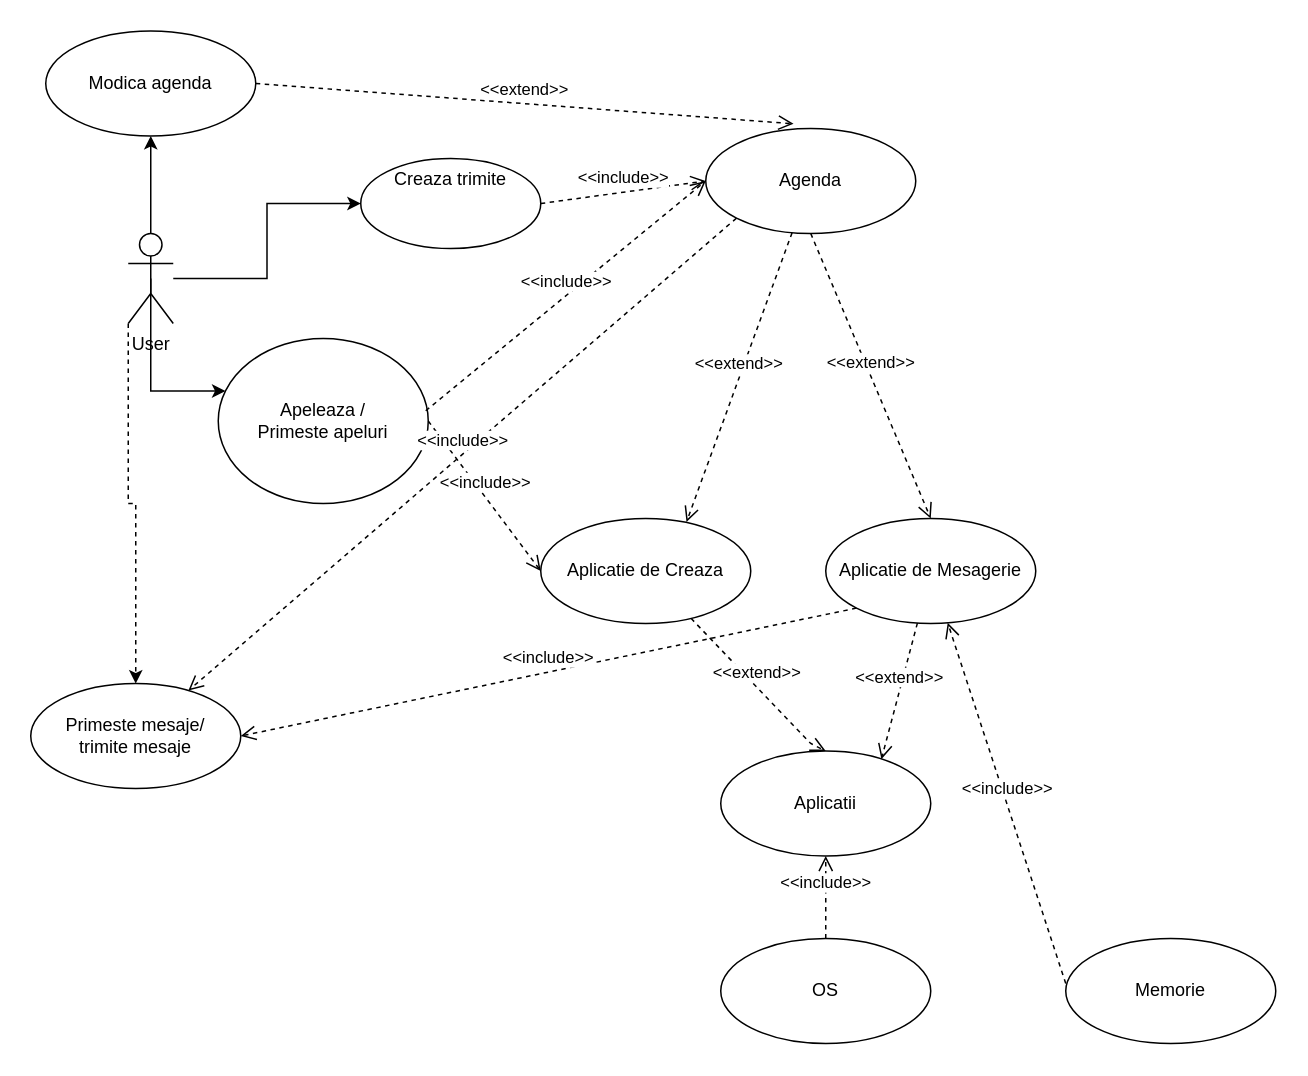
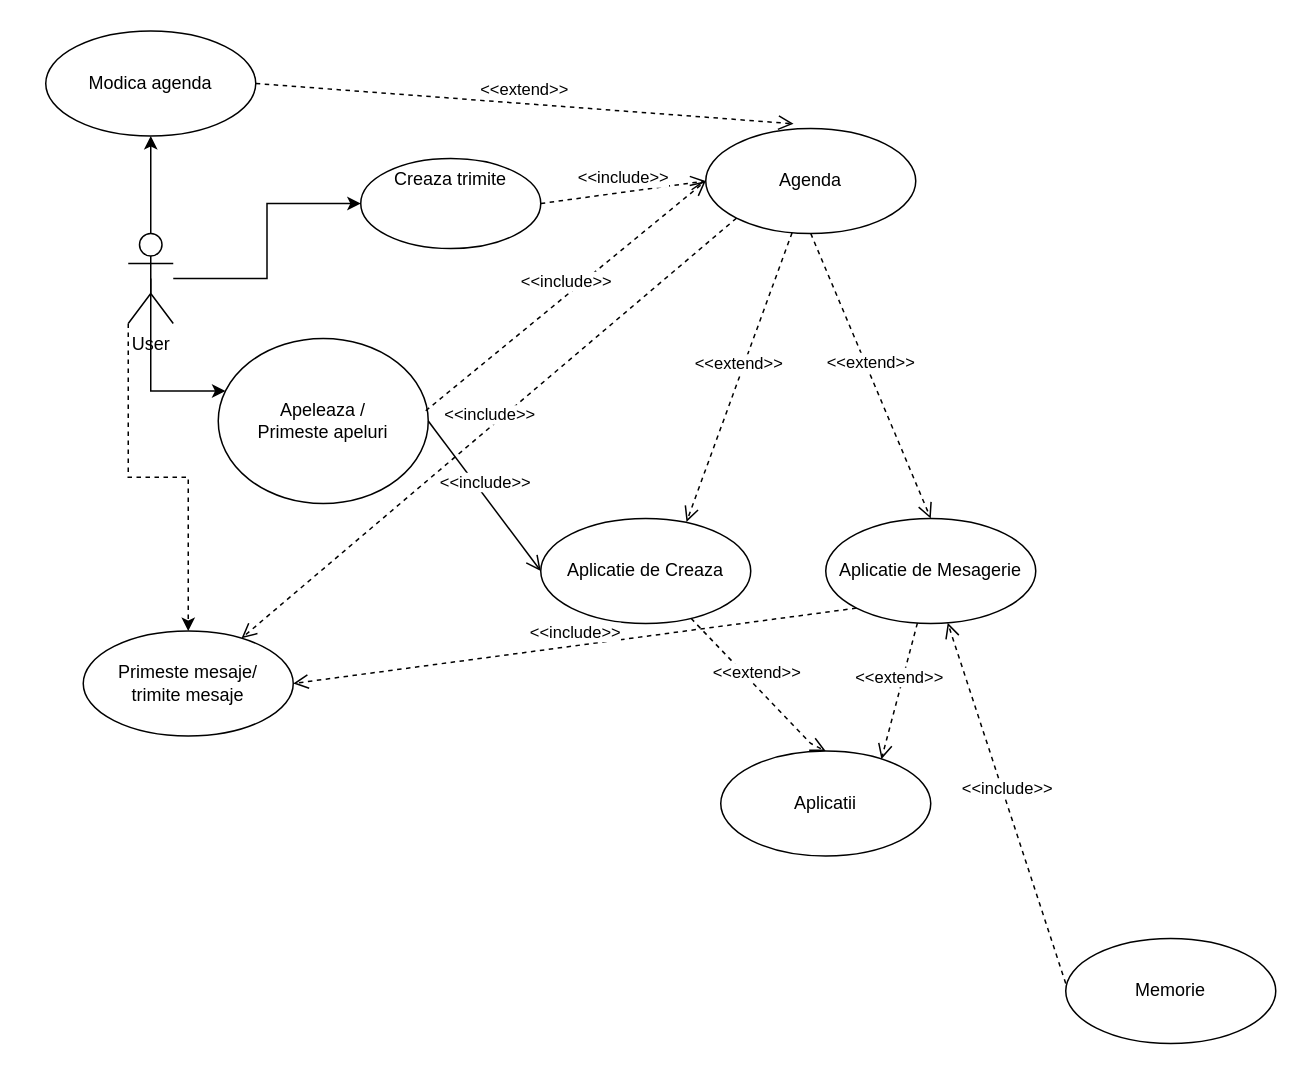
edge "Apeleaza / Primeste apeluri" -> "Aplicatie de Creaza": style dashed -> solid
node "Primeste mesaje/ trimite mesaje": moved (136, 736) -> (188, 683)
edge "OS" -> "Aplicatii": removed, label "<<include>>"
node "OS": removed
